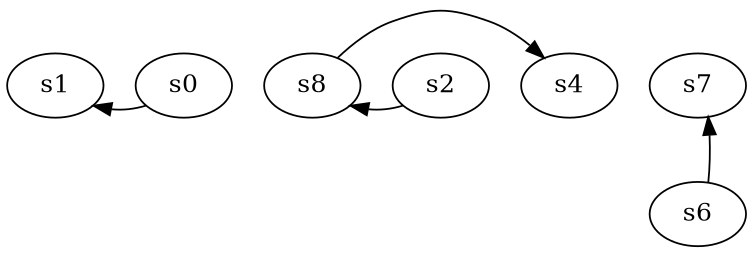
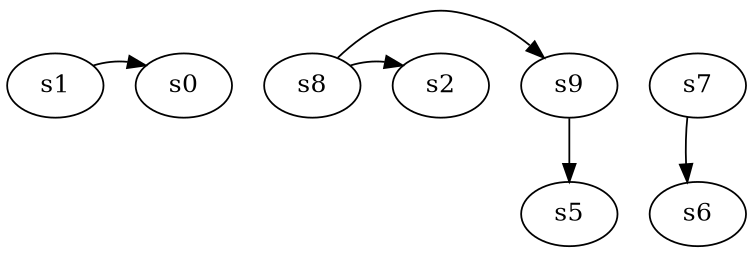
node "s4": label "s4" -> "s9"
edge "s0" -> "s1": reversed
edge "s2" -> "s8": reversed
edge "s6" -> "s7": reversed
node "s5": added
